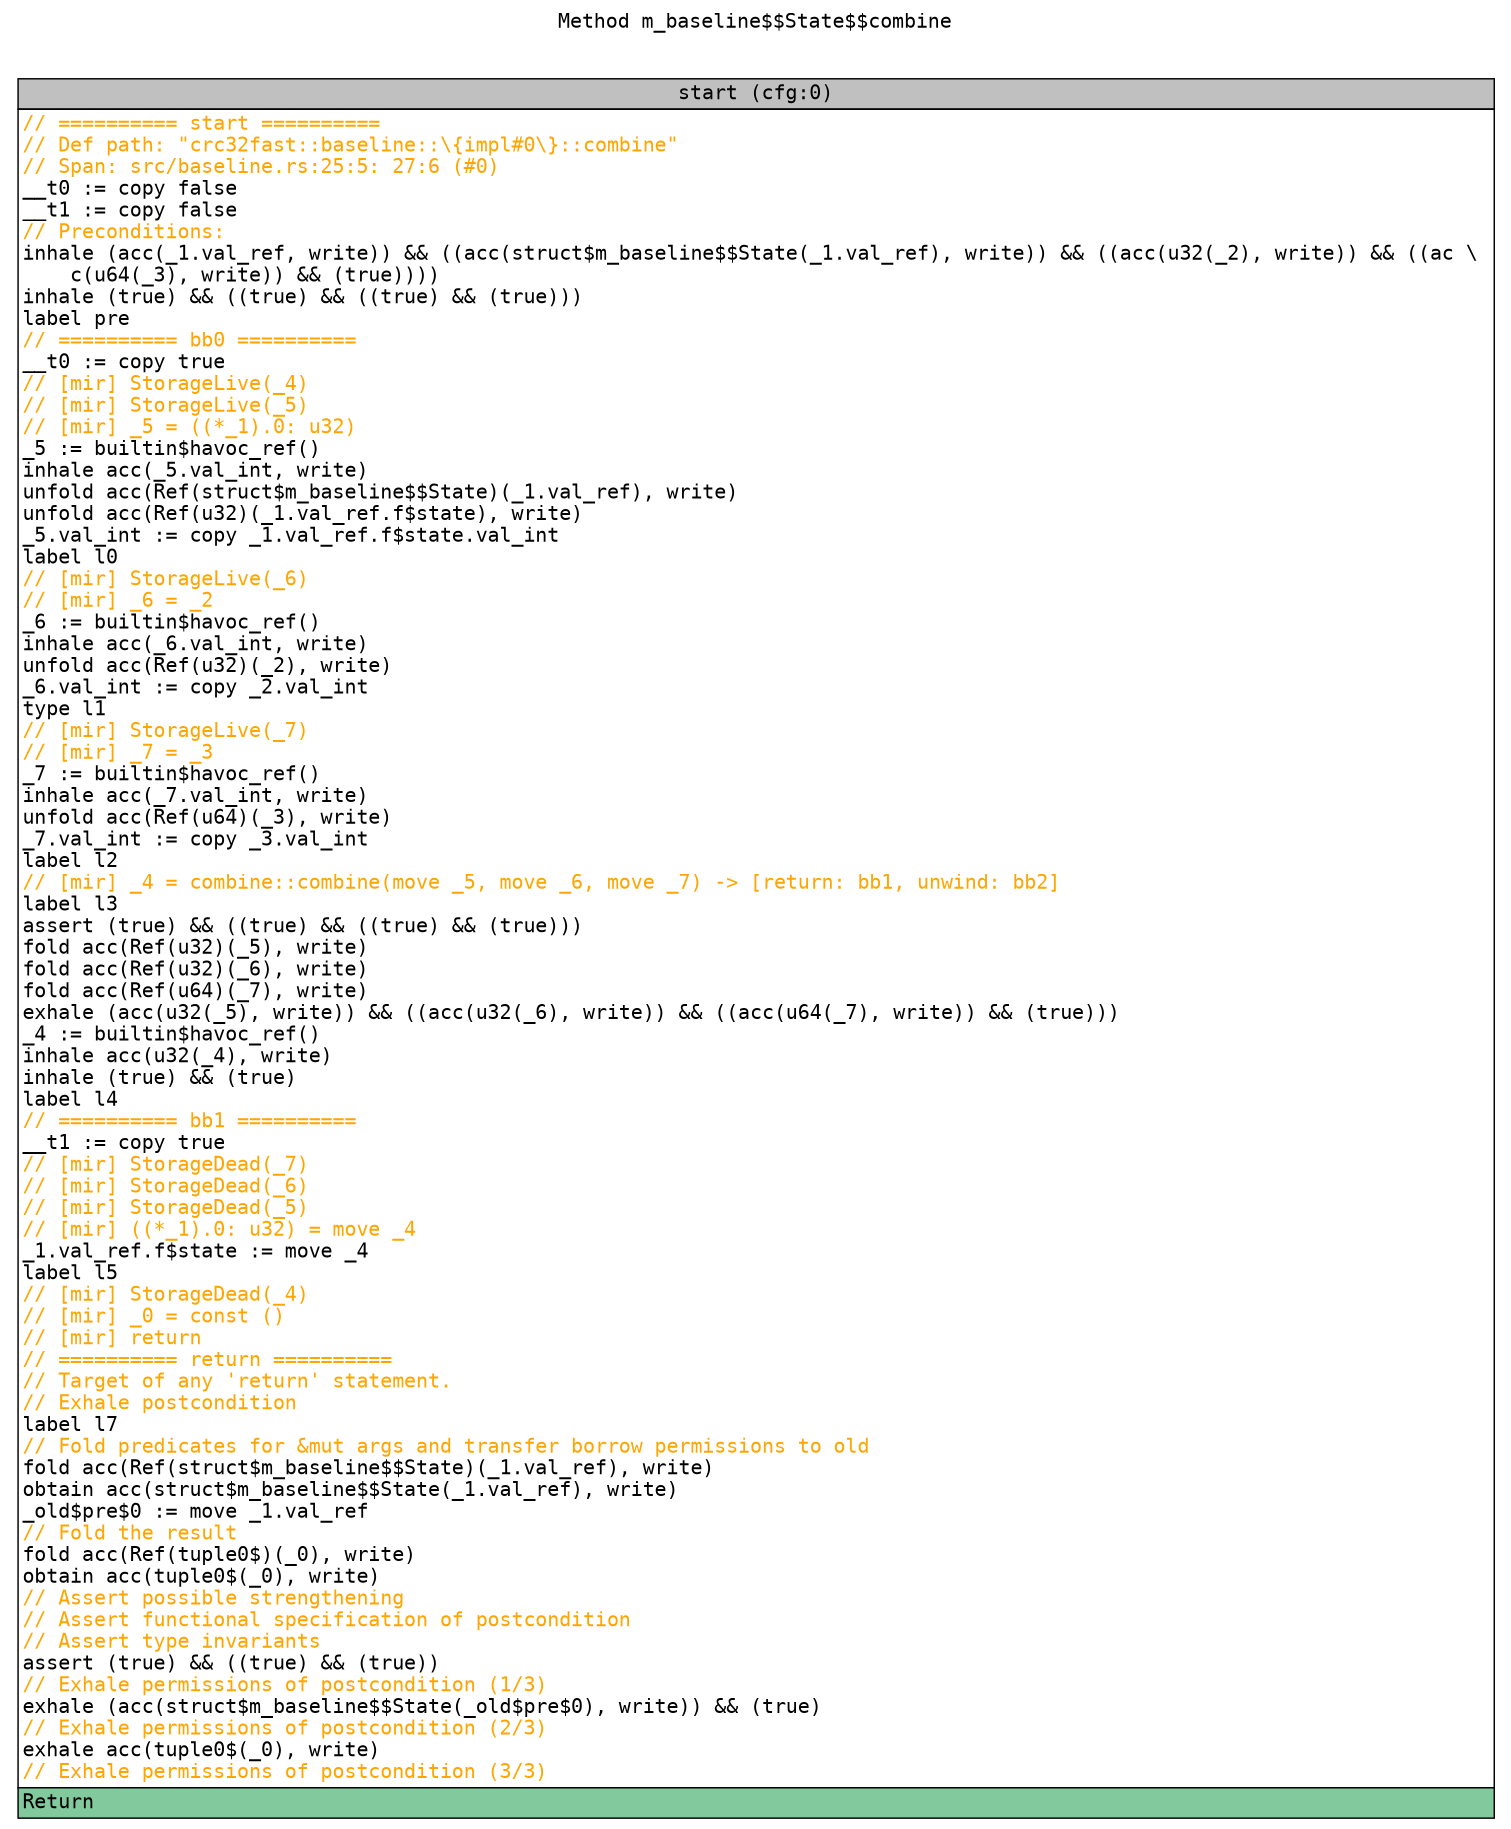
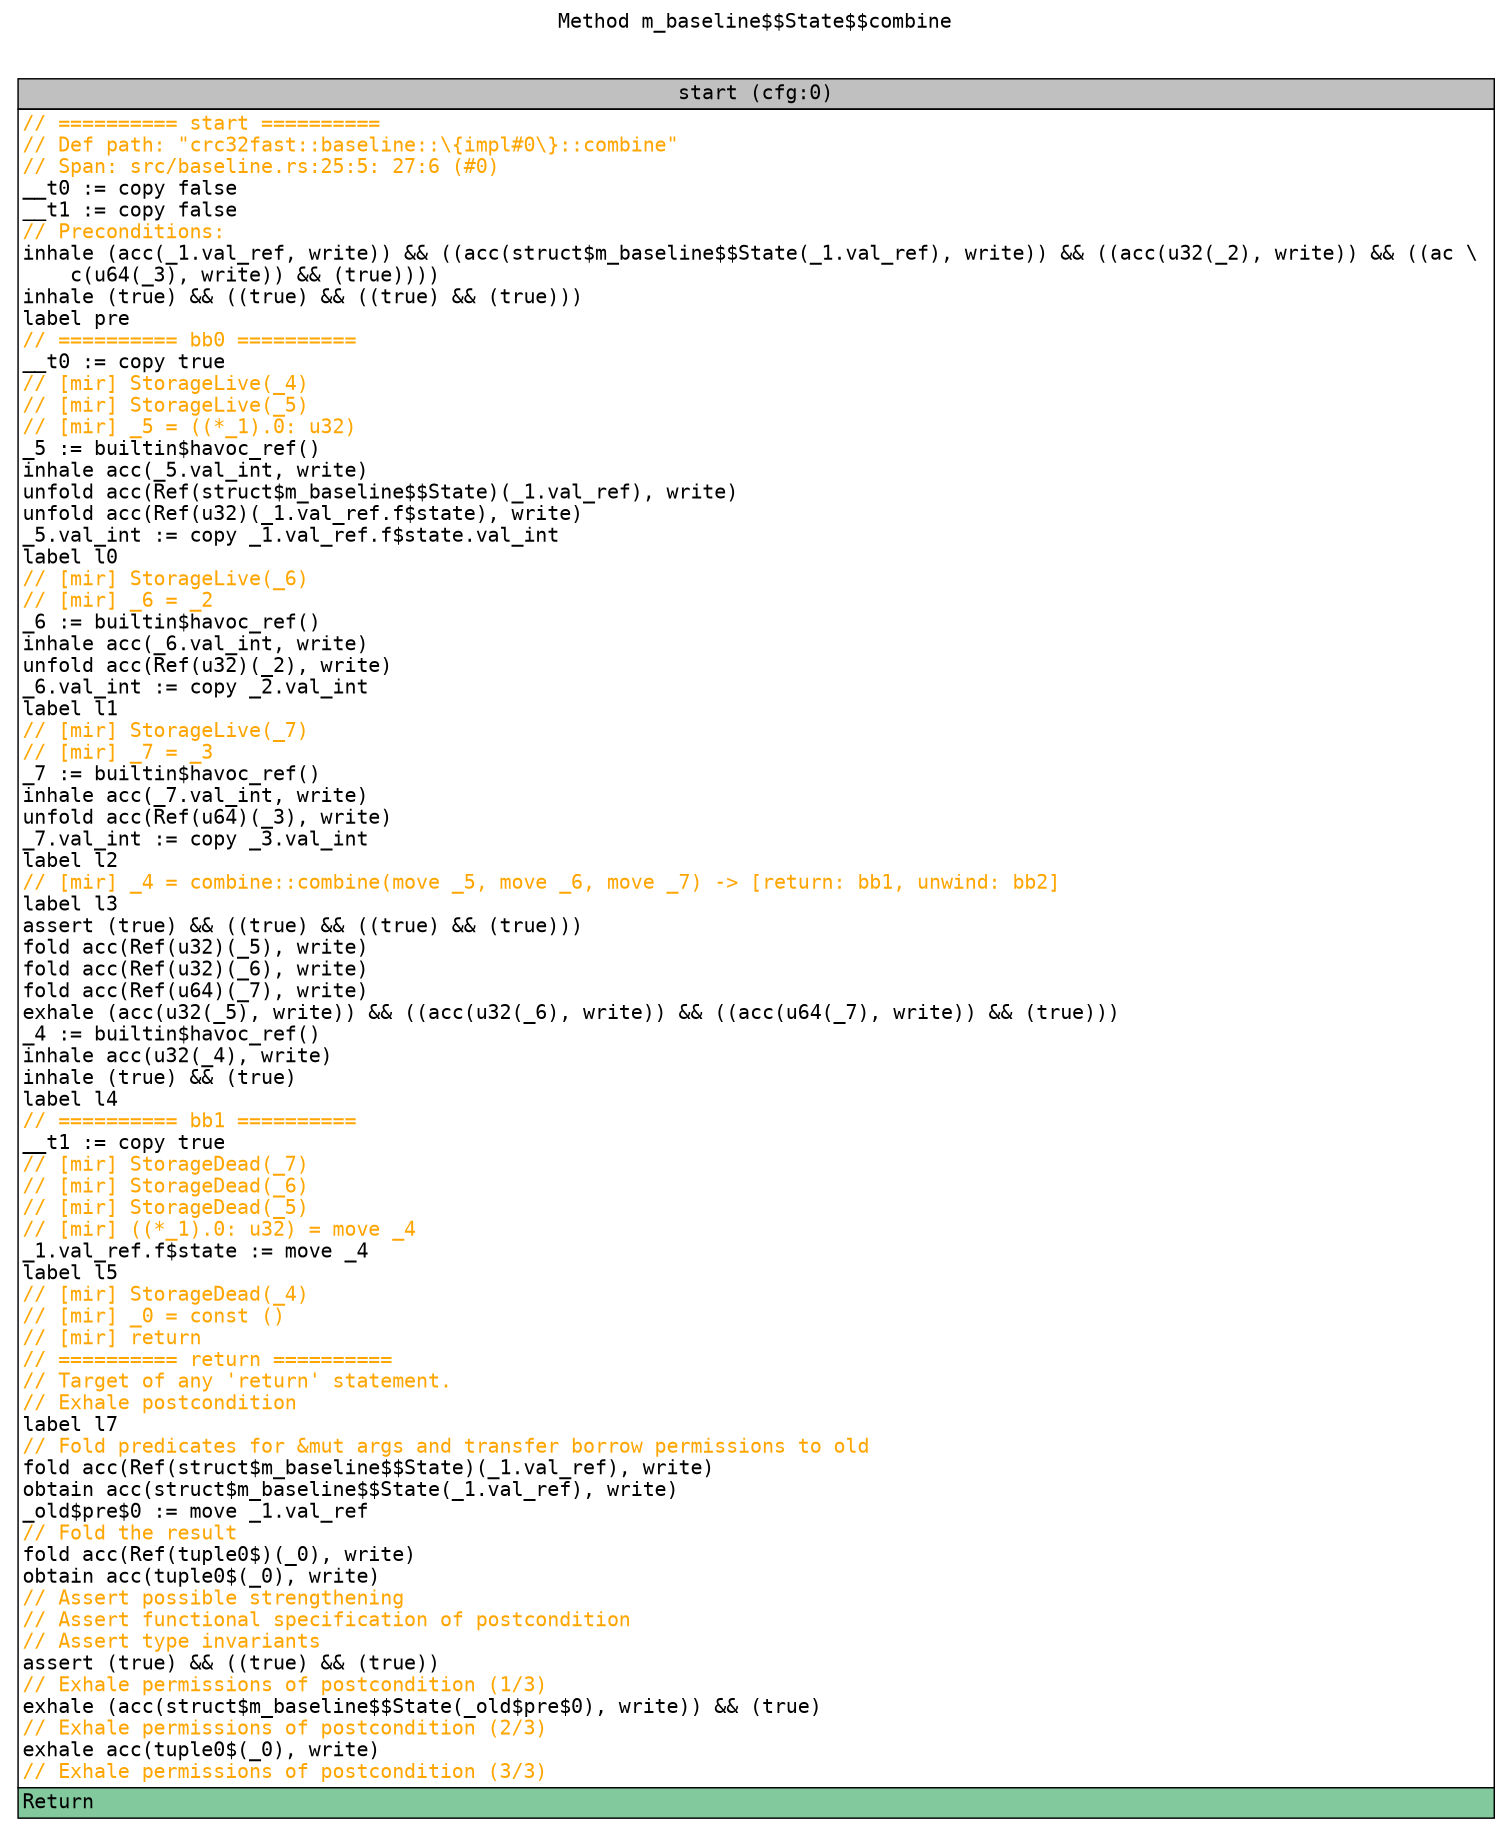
node "start (cfg:0)": text "type l1" -> "label l1"
